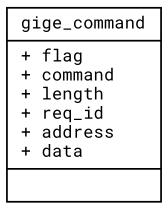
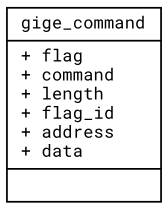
node "gige_command": text "+ req_id" -> "+ flag_id"
